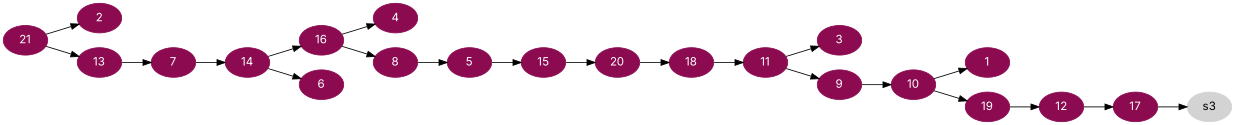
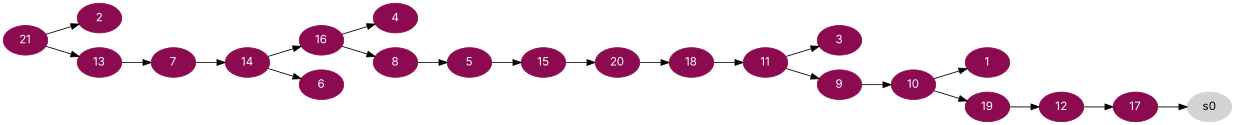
node "s3": label "s3" -> "s0"
